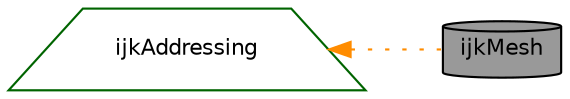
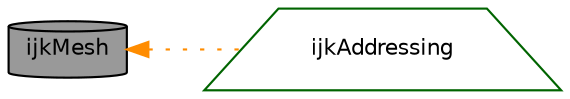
edge "ijkMesh" -> "ijkAddressing": reversed
